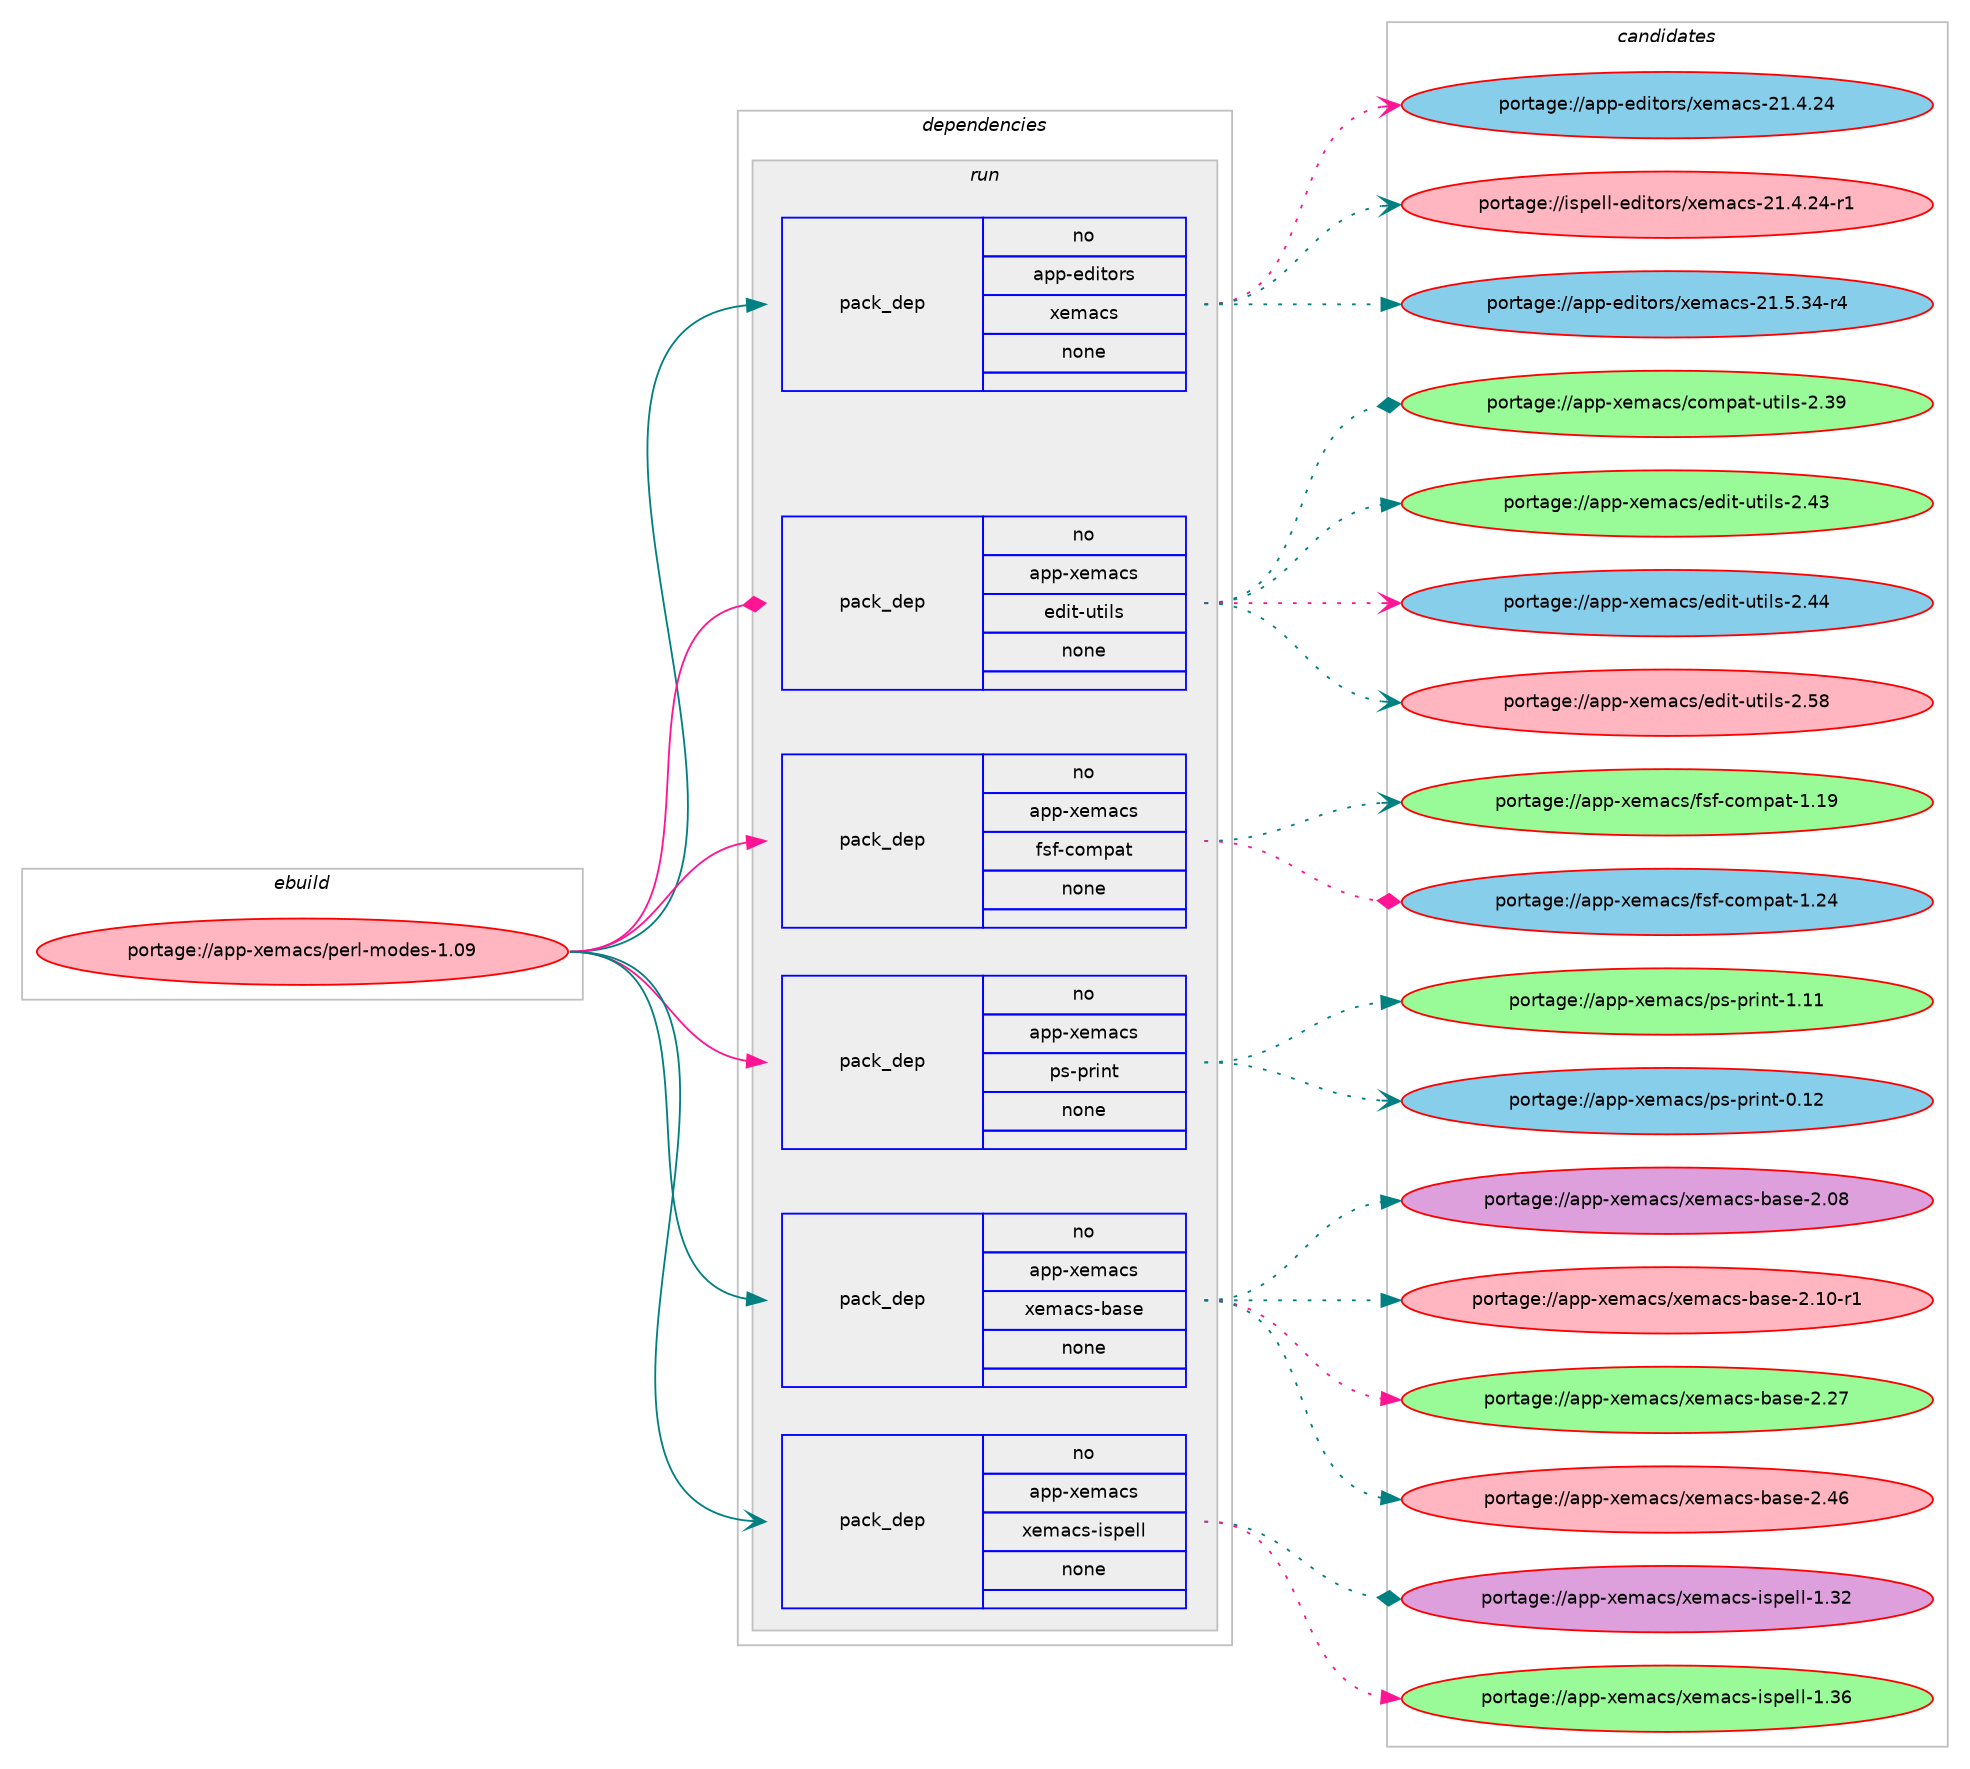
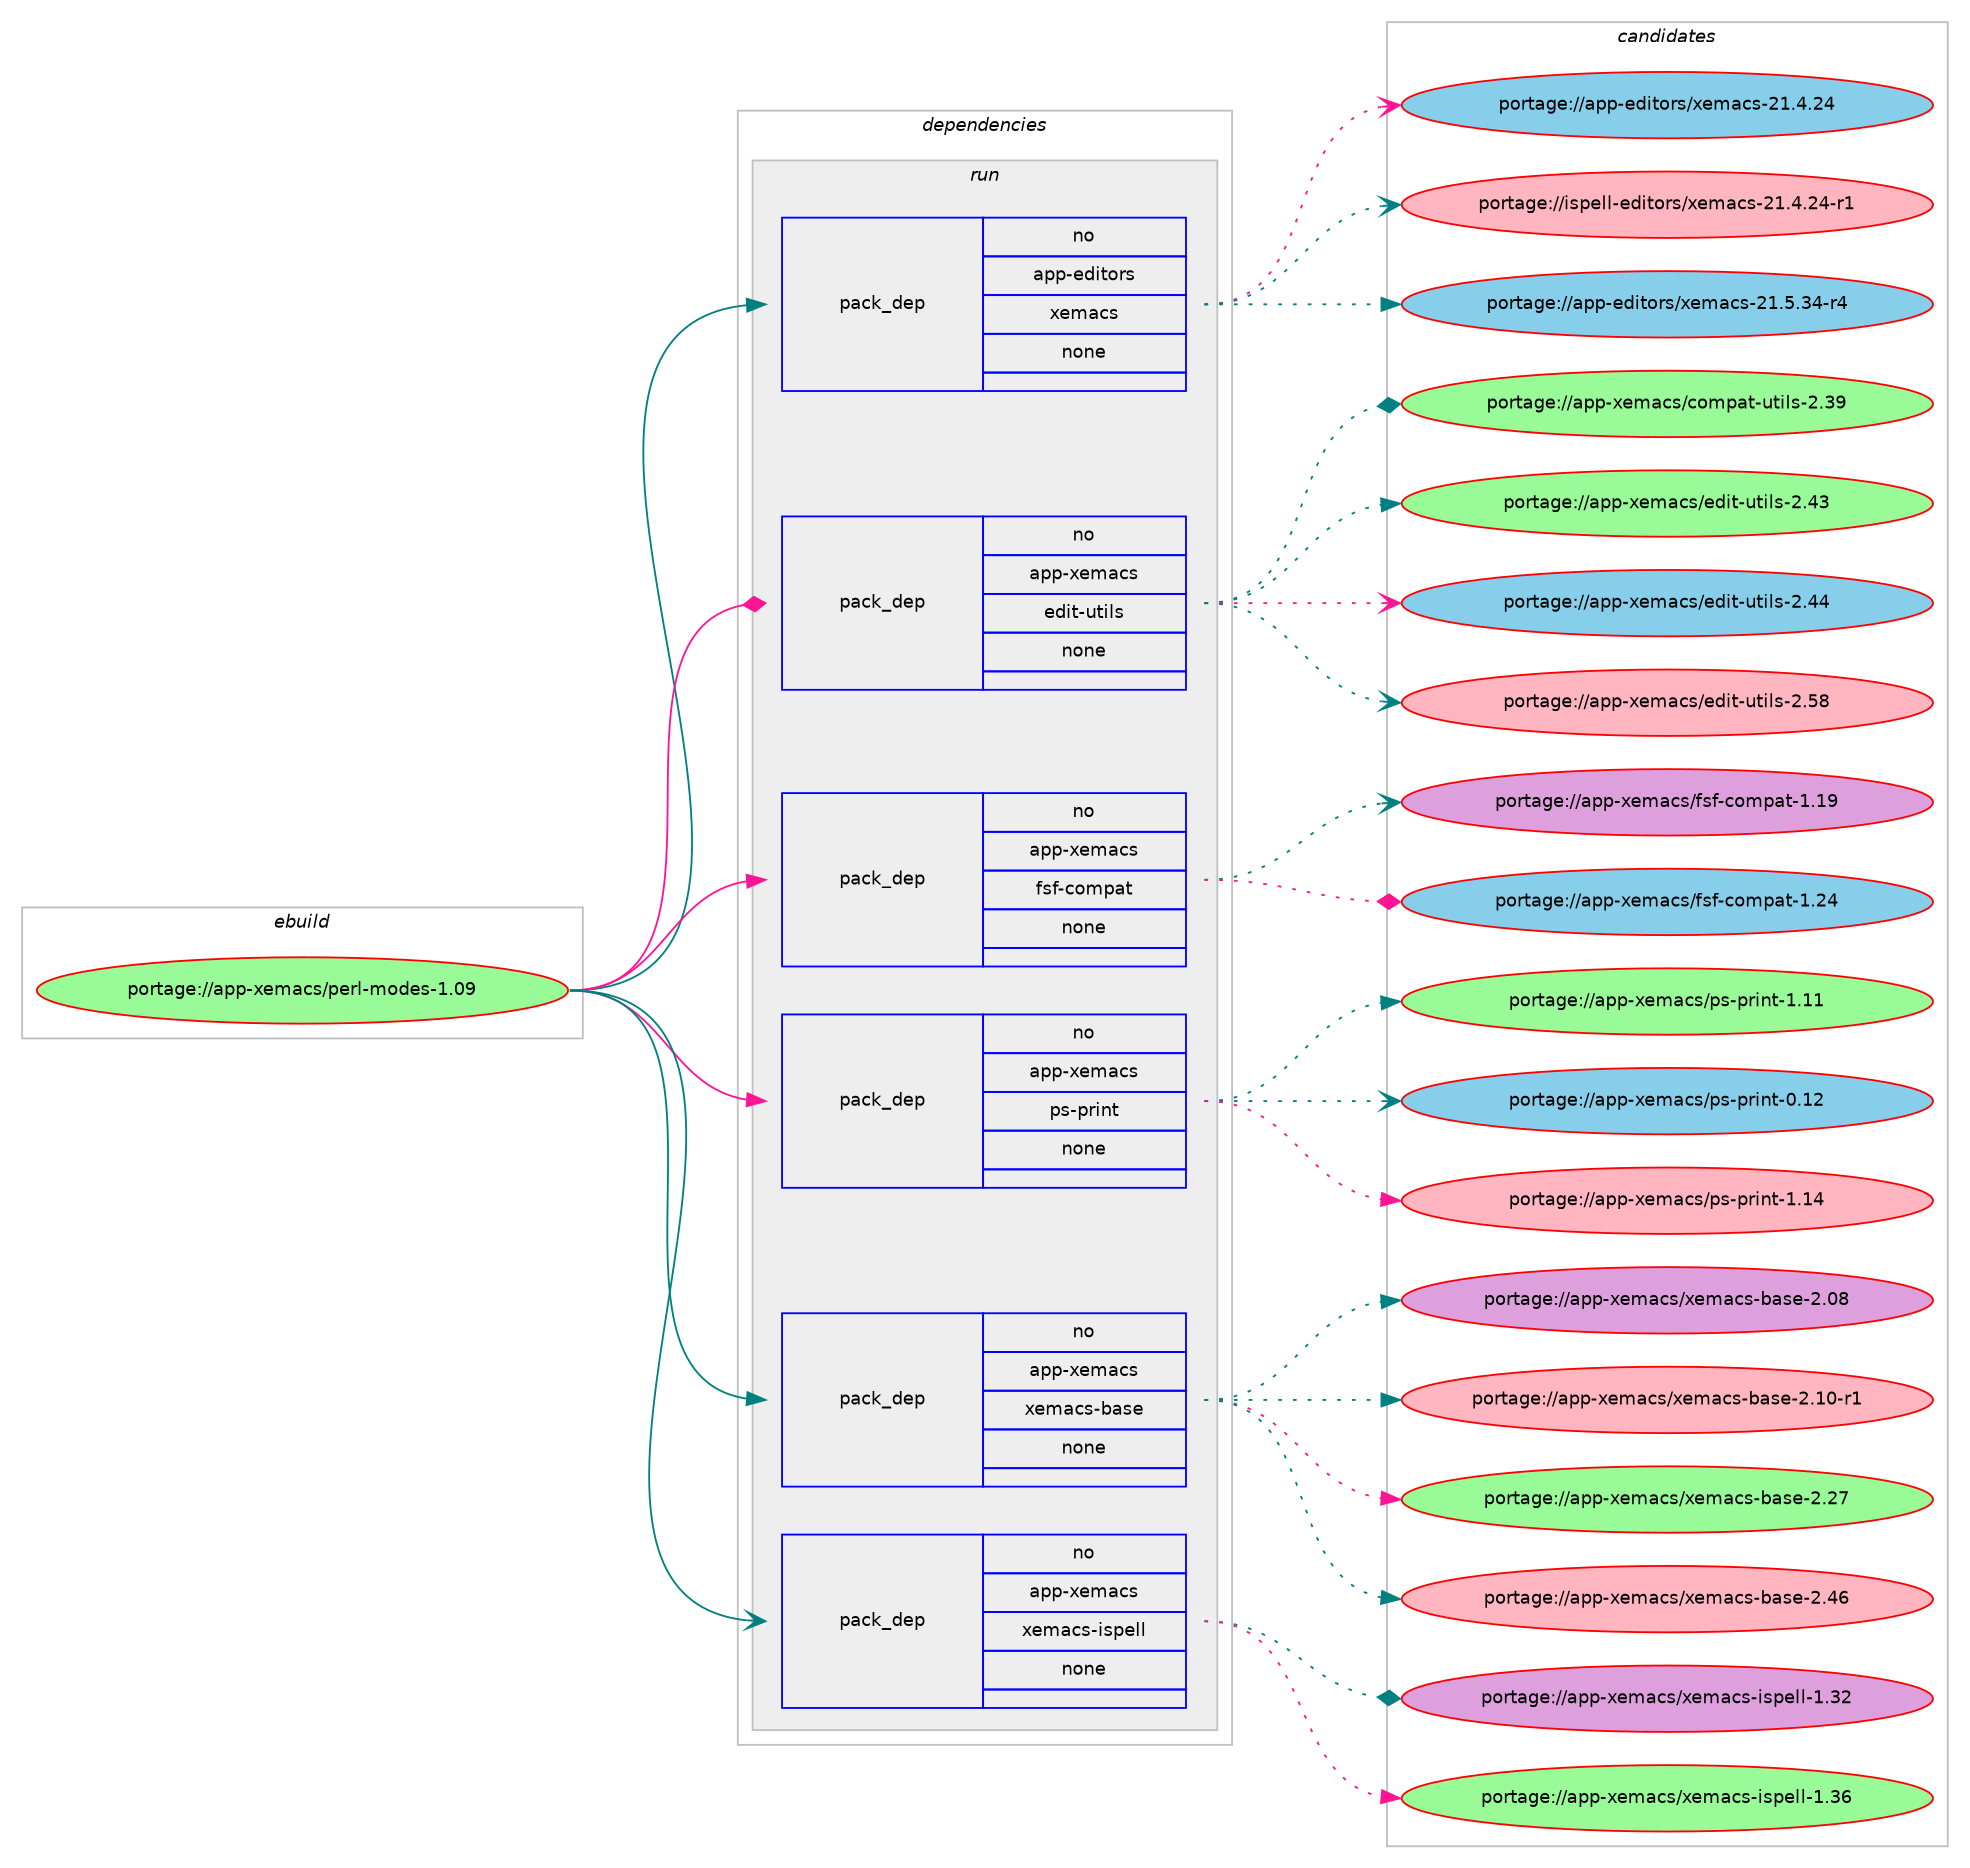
node "portage://app-xemacs/fsf-compat-1.19": fillcolor palegreen -> plum
node "portage://app-xemacs/perl-modes-1.09": fillcolor lightpink -> palegreen
node "portage://app-xemacs/ps-print-1.14": added
